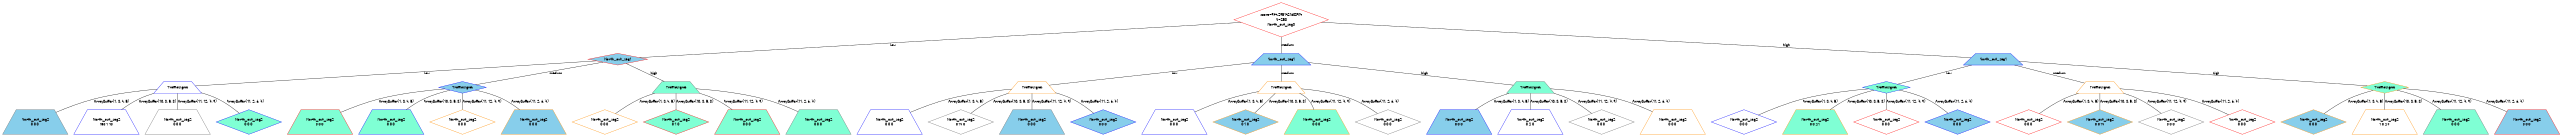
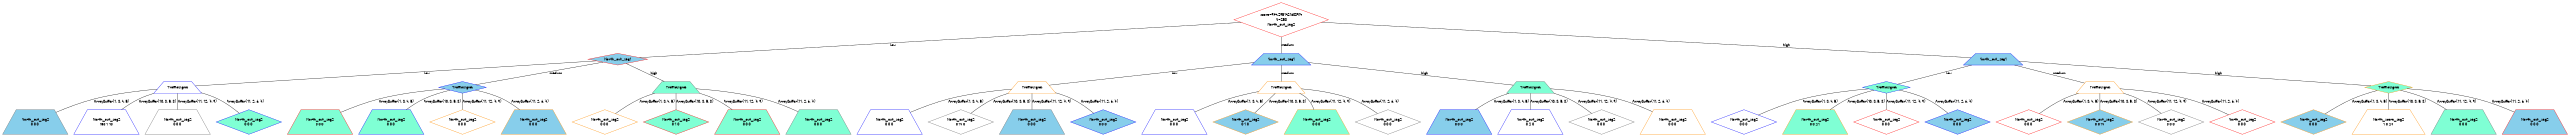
node "score=974.2951421603914 N=250 North_out_seg3": label "score=974.2951421603914 N=250 North_out_seg3" -> "score=974.2951421603914 N=250 North_out_seg2"
node "North_out_seg2 1 0 27": label "North_out_seg2 1 0 27" -> "North_score_seg2 1 0 27"
